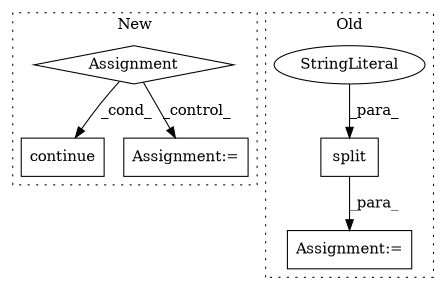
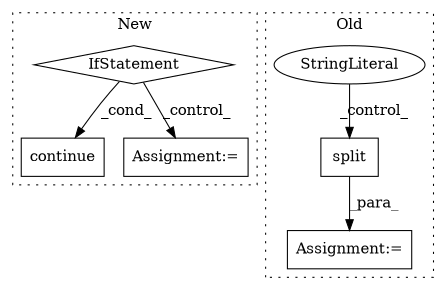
node "Assignment": label "Assignment" -> "IfStatement"
edge "StringLiteral" -> "split": label "_para_" -> "_control_"
